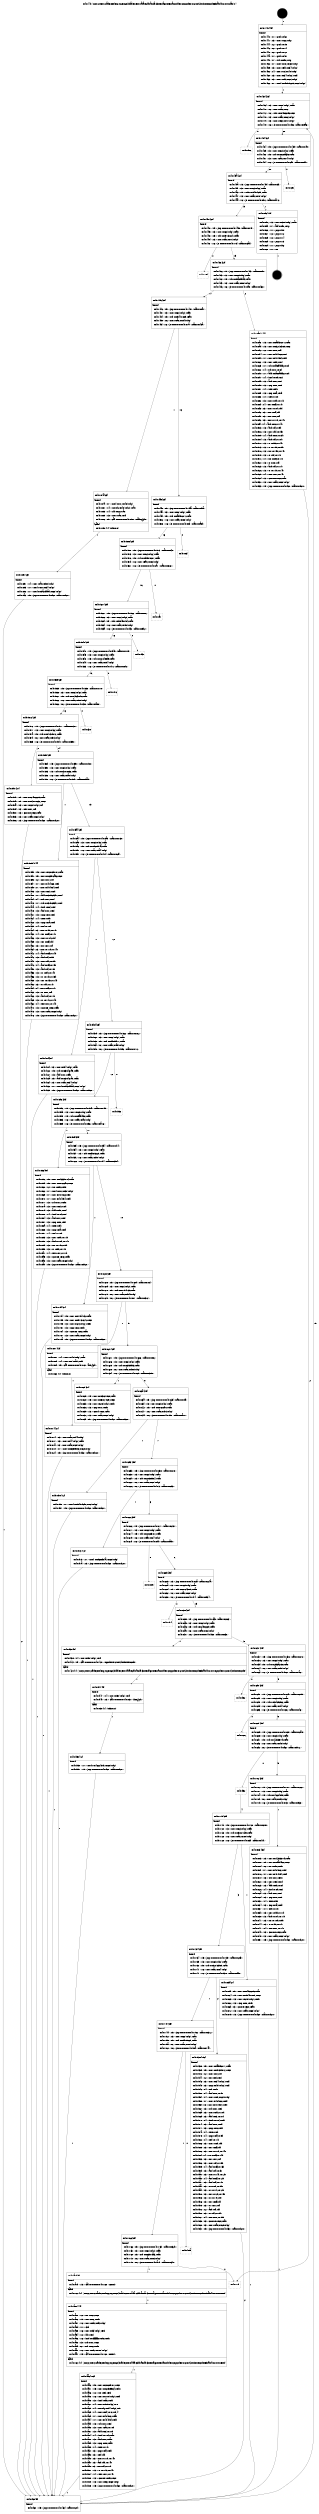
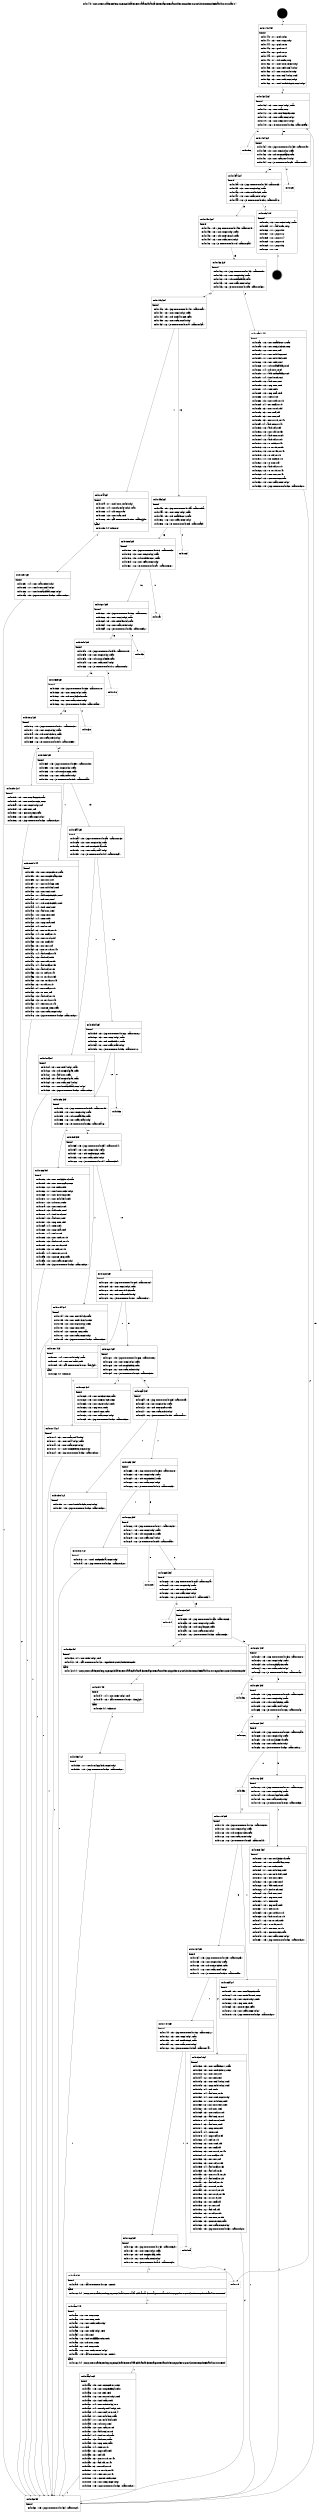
node "0x4017ef": removed
